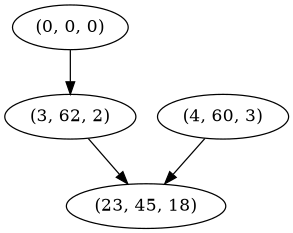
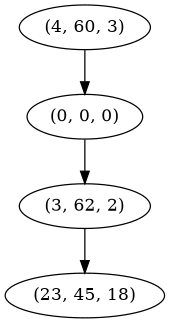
edge "(4, 60, 3)" -> "(23, 45, 18)": now "(4, 60, 3)" -> "(0, 0, 0)"
